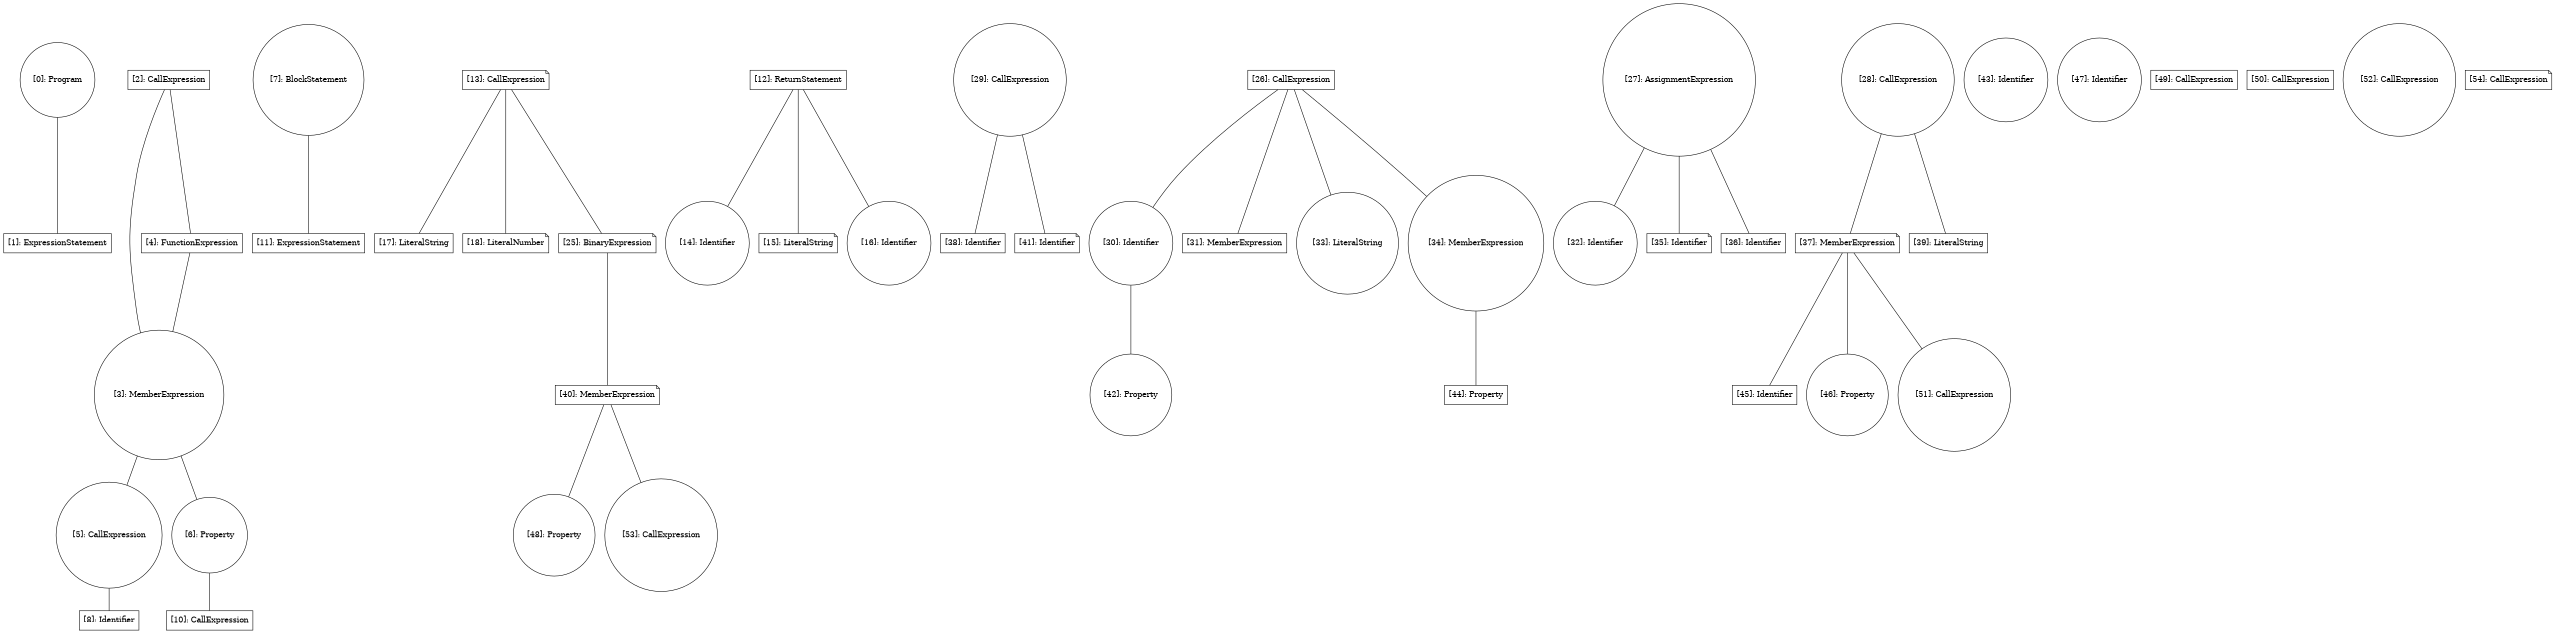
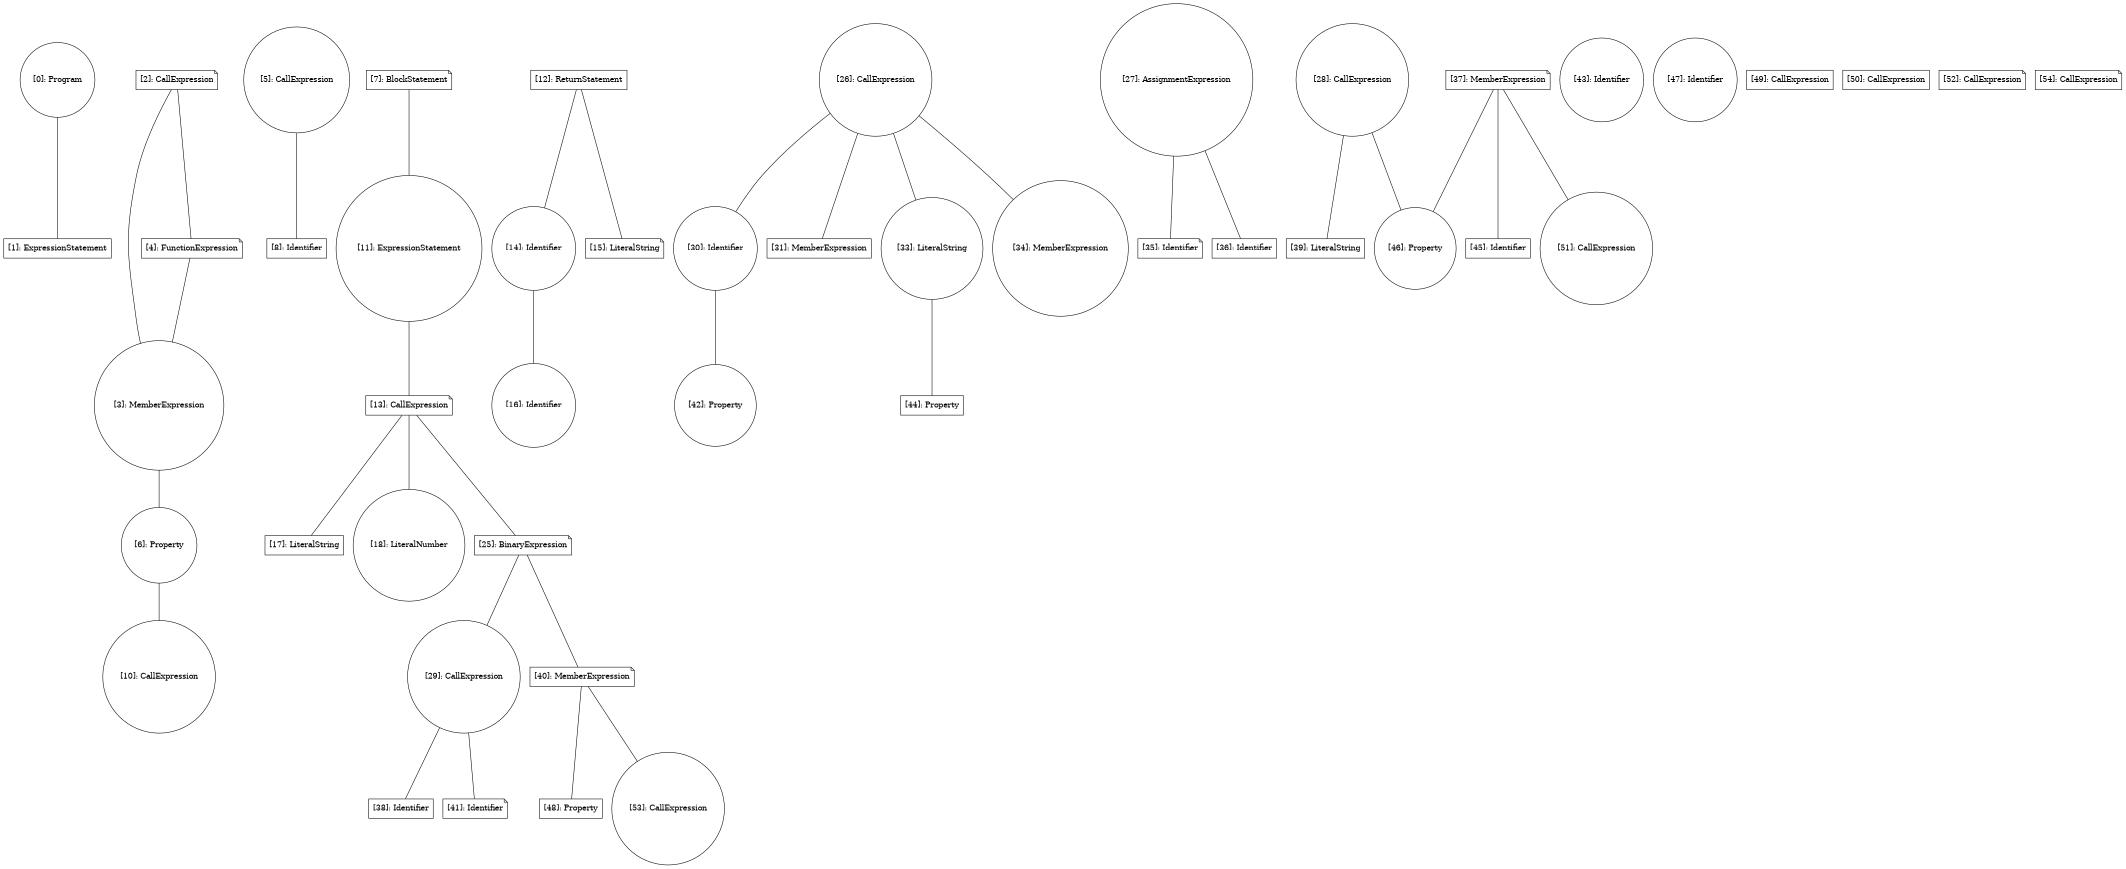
node "[2]: CallExpression": shape box -> note
node "[7]: BlockStatement": shape circle -> note
node "[26]: CallExpression": shape box -> circle
node "[52]: CallExpression": shape circle -> note
edge "[12]: ReturnStatement" -- "[16]: Identifier": now "[14]: Identifier" -- "[16]: Identifier"
edge "[28]: CallExpression" -- "[37]: MemberExpression": now "[28]: CallExpression" -- "[46]: Property"
node "[4]: FunctionExpression": shape box -> note
node "[11]: ExpressionStatement": shape box -> circle
node "[18]: LiteralNumber": shape note -> circle
node "[32]: Identifier": removed
edge "[34]: MemberExpression" -- "[44]: Property": now "[33]: LiteralString" -- "[44]: Property"
edge "[11]: ExpressionStatement" -- "[13]: CallExpression": added
edge "[3]: MemberExpression" -- "[5]: CallExpression": removed
node "[48]: Property": shape circle -> box
edge "[25]: BinaryExpression" -- "[29]: CallExpression": added
node "[10]: CallExpression": shape box -> circle
